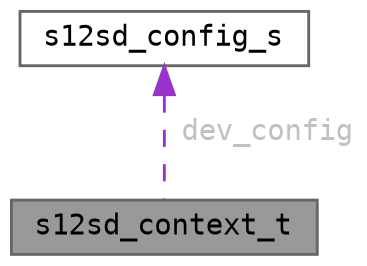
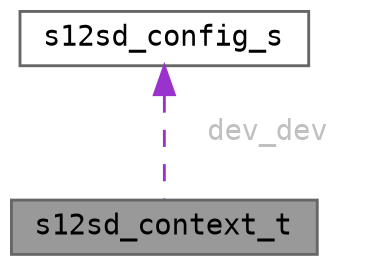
edge "s12sd_context_t" -> "s12sd_config_s": label " dev_config" -> " dev_dev"
